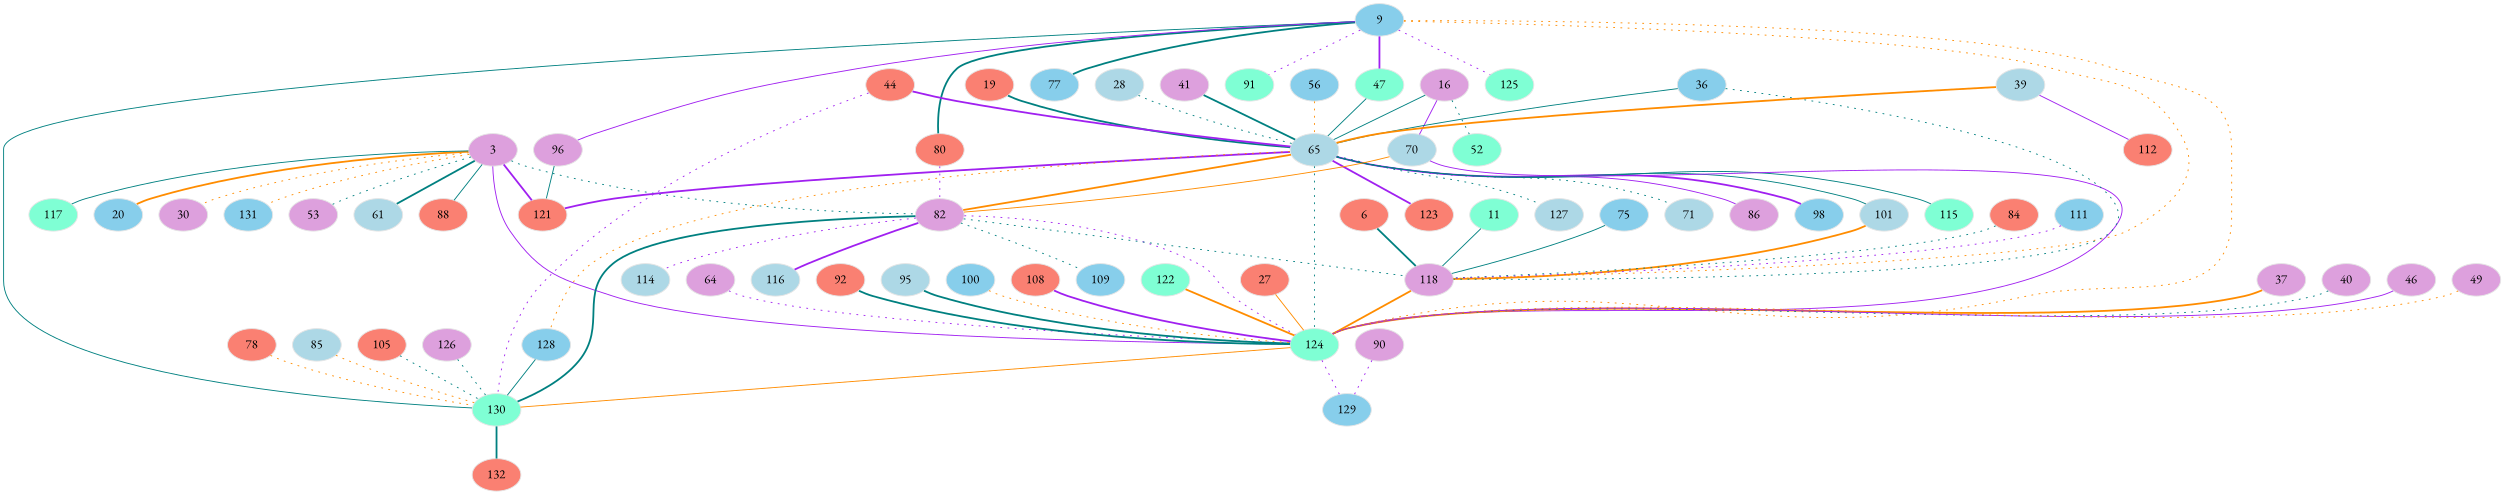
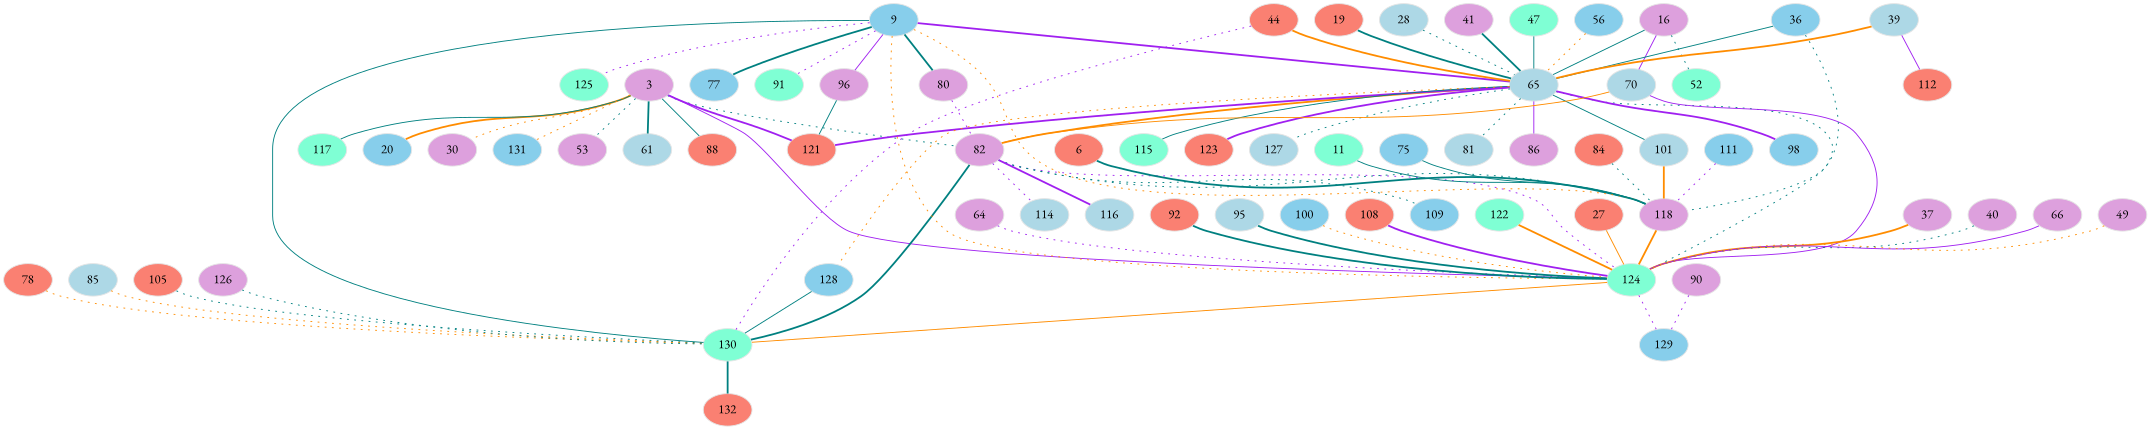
edge "9" -- "47": now "9" -- "65"
edge "44" -- "65": color purple -> darkorange
node "80": fillcolor salmon -> plum
node "71": label "71" -> "81"
node "46": label "46" -> "66"
